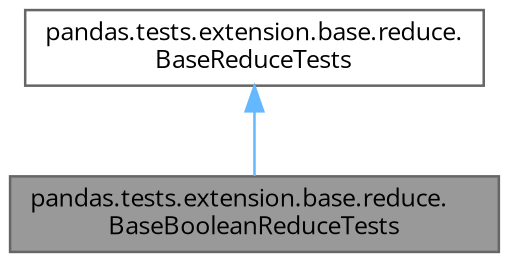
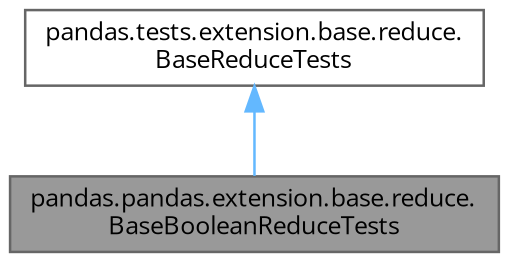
node "pandas.tests.extension.base.reduce. BaseBooleanReduceTests": label "pandas.tests.extension.base.reduce. BaseBooleanReduceTests" -> "pandas.pandas.extension.base.reduce. BaseBooleanReduceTests"
